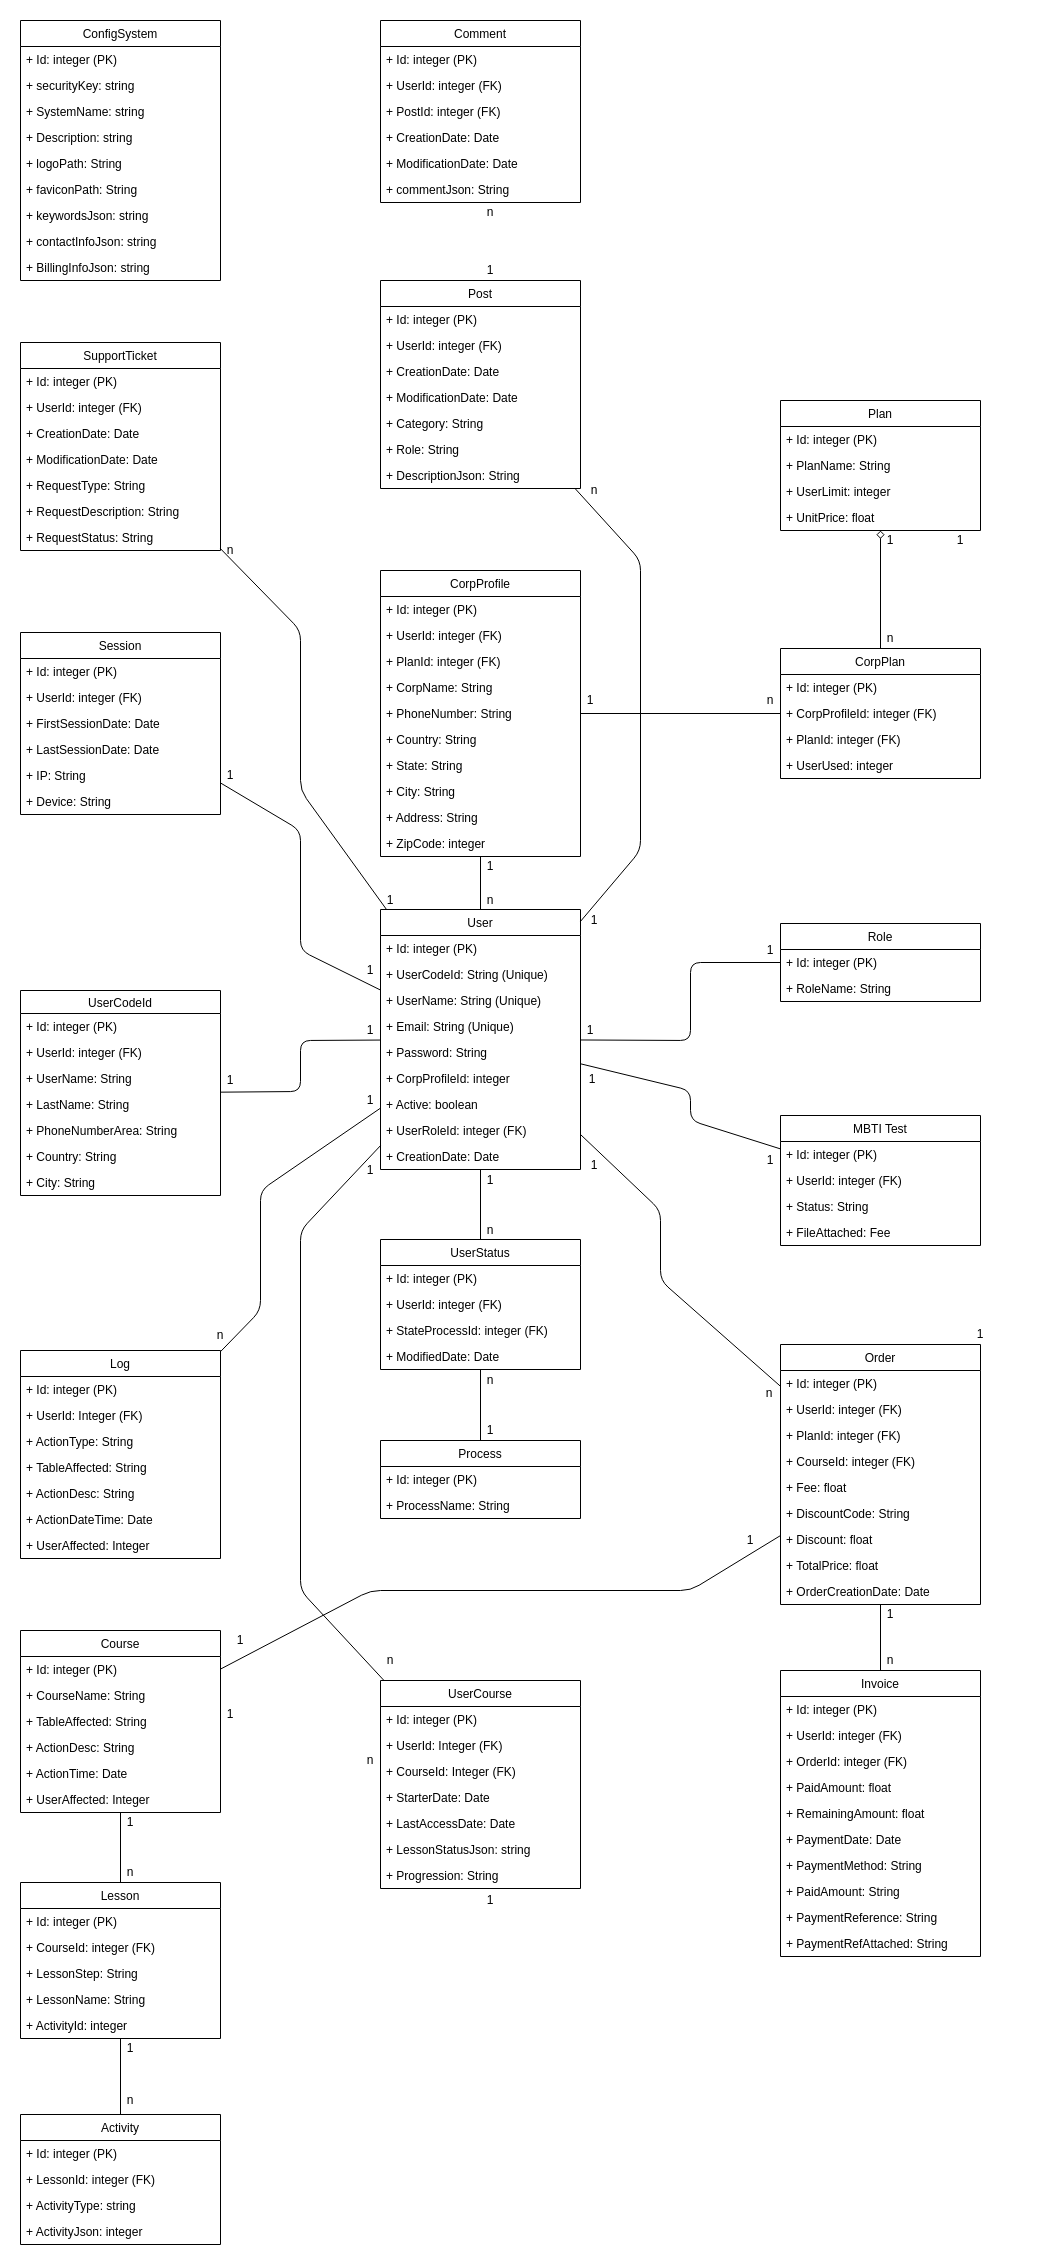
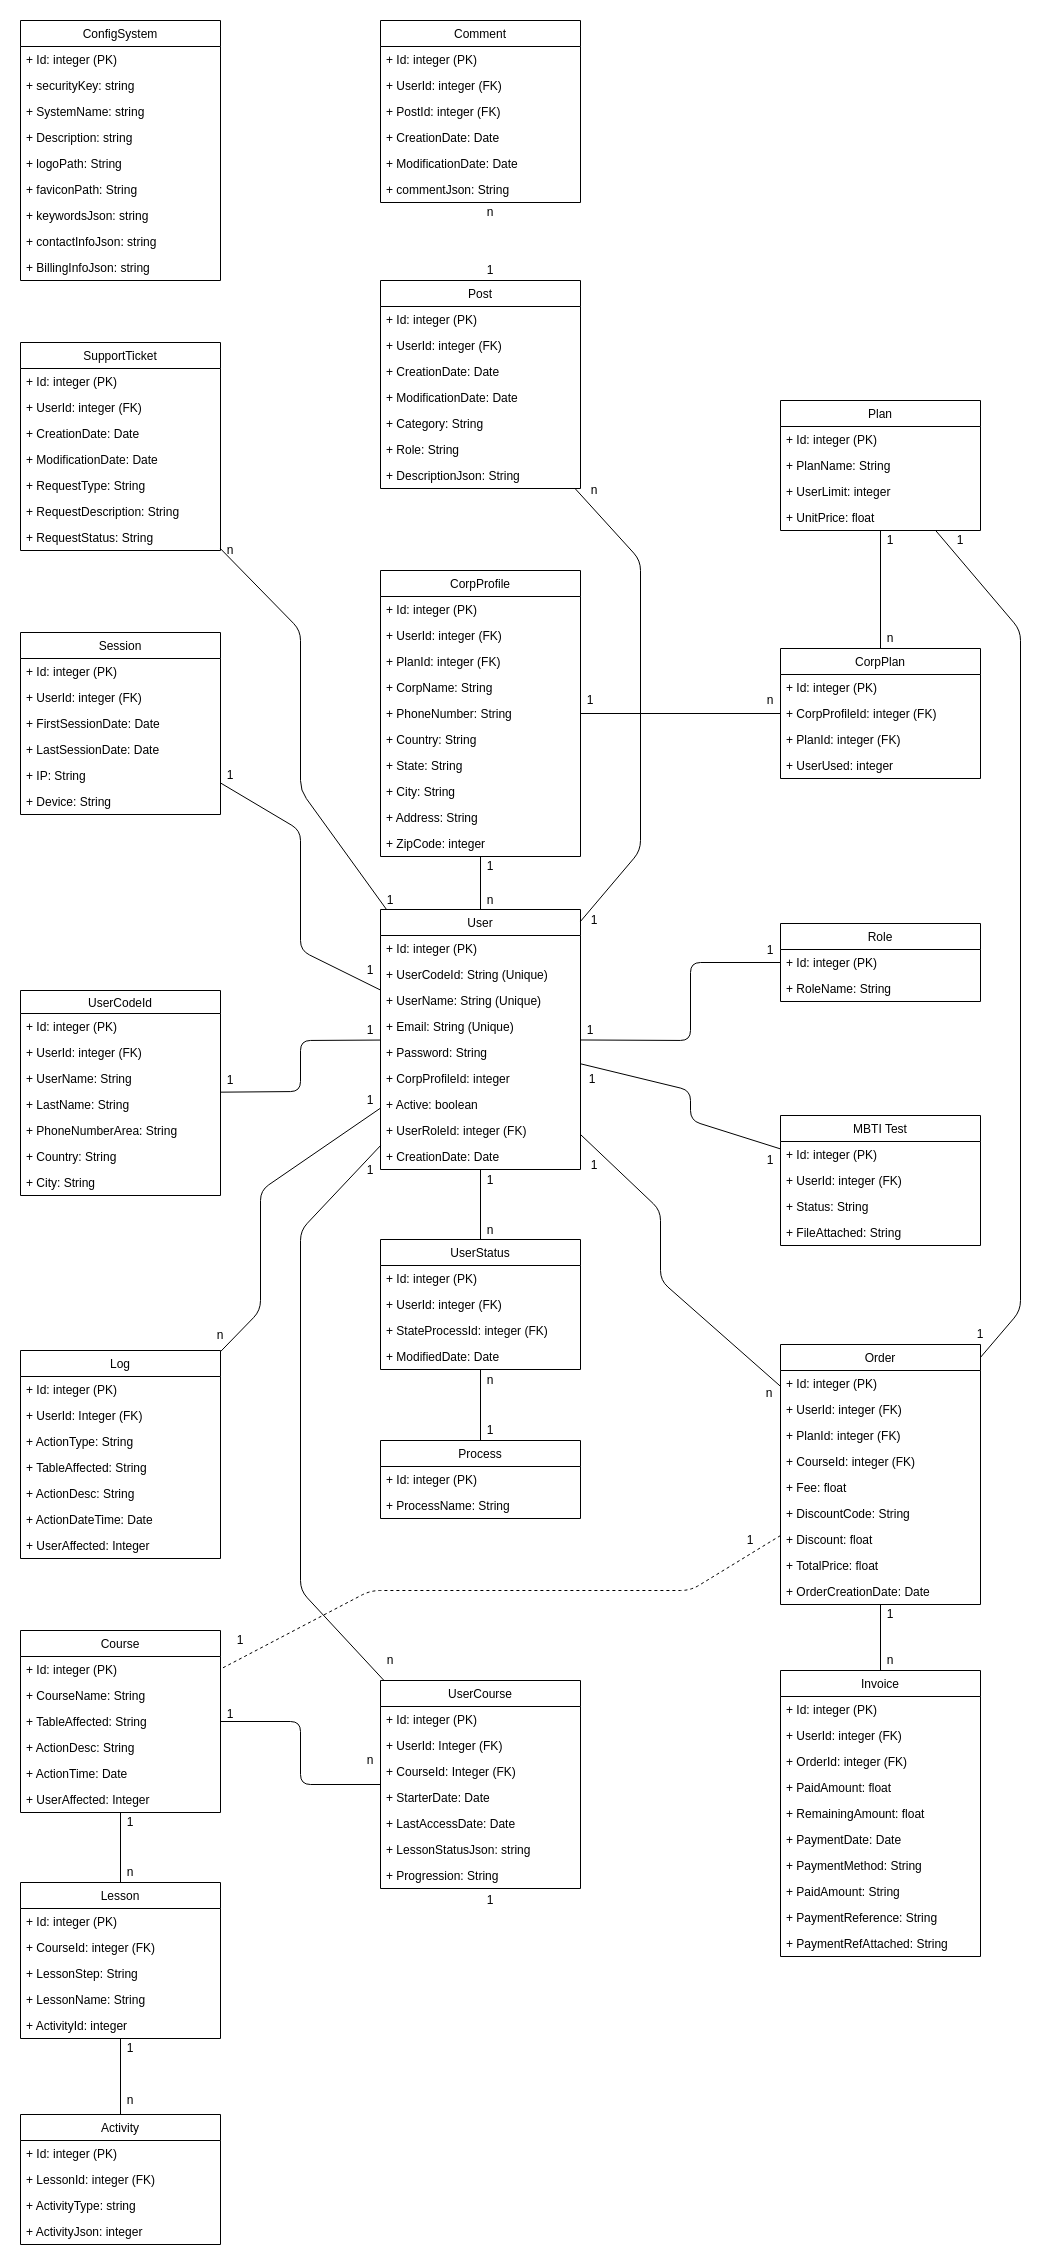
edge "CorpPlan" -> "Plan": arrowhead diamond -> none
edge "Plan" -- "Order": added
node "+ FileAttached: Fee": label "+ FileAttached: Fee" -> "+ FileAttached: String"
edge "Order" -- "Course": style solid -> dashed
edge "Course" -- "UserCourse": added
